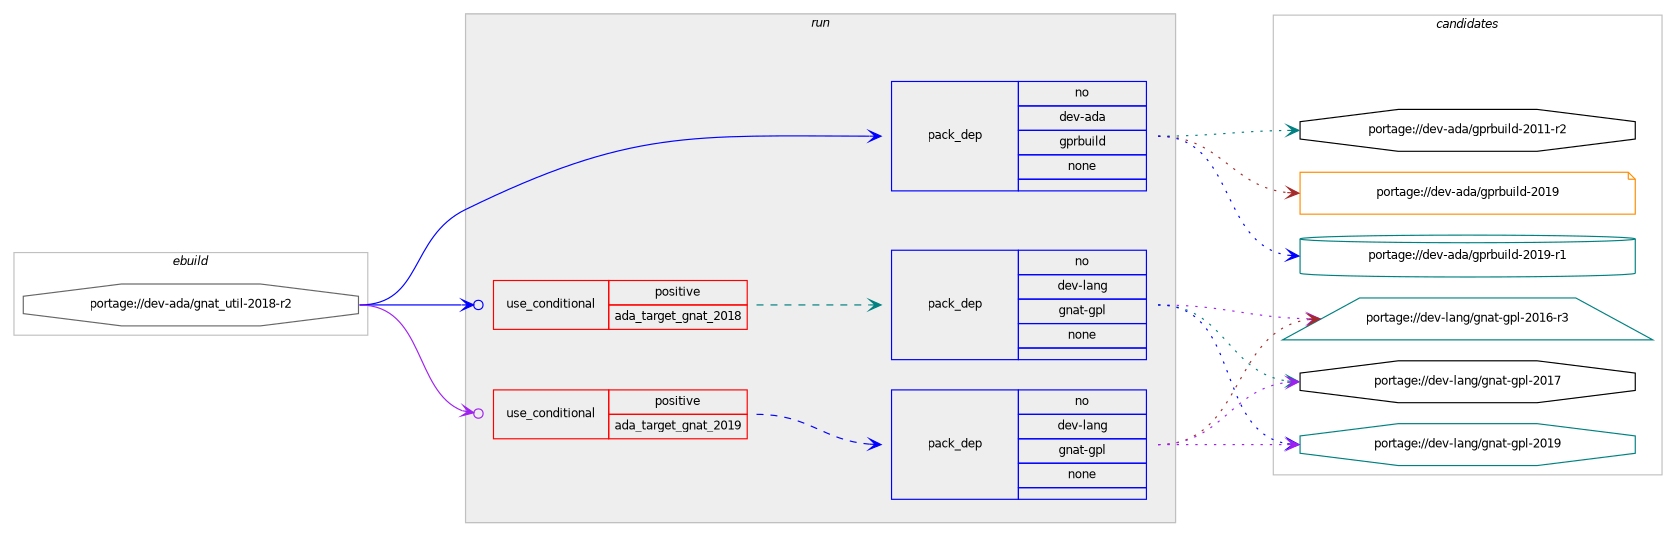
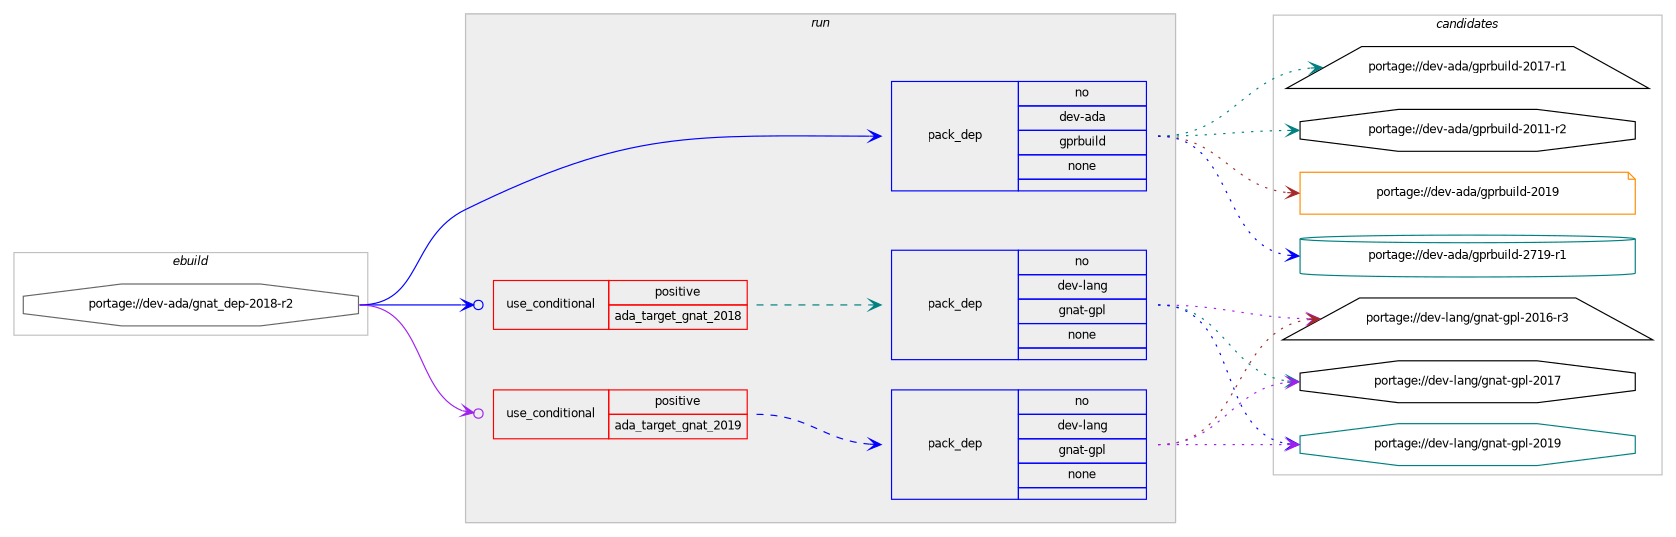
node "portage://dev-ada/gprbuild-2017-r1": added
node "portage://dev-ada/gprbuild-2019-r1": label "portage://dev-ada/gprbuild-2019-r1" -> "portage://dev-ada/gprbuild-2719-r1"
node "portage://dev-ada/gnat_util-2018-r2": label "portage://dev-ada/gnat_util-2018-r2" -> "portage://dev-ada/gnat_dep-2018-r2"
node "portage://dev-lang/gnat-gpl-2016-r3": color teal -> black
